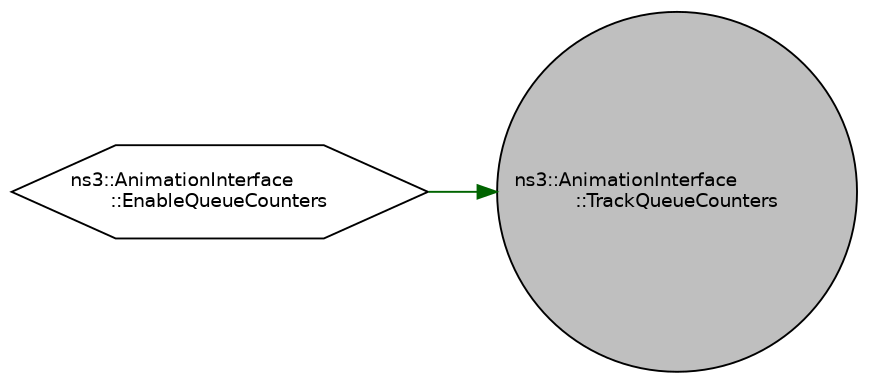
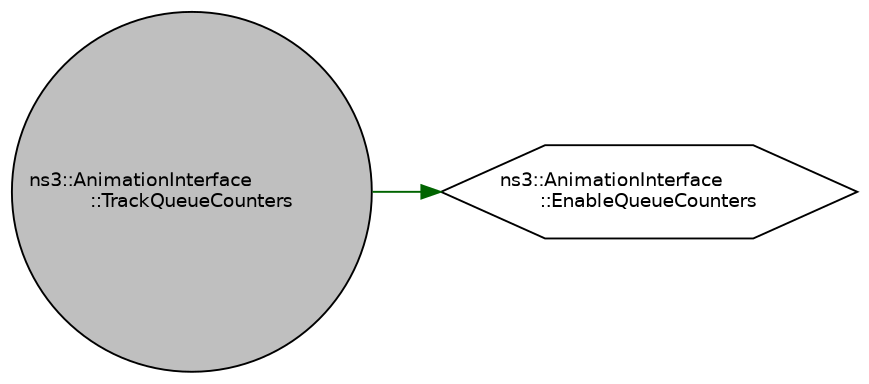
edge "ns3::AnimationInterface ::EnableQueueCounters" -> "ns3::AnimationInterface ::TrackQueueCounters": reversed
